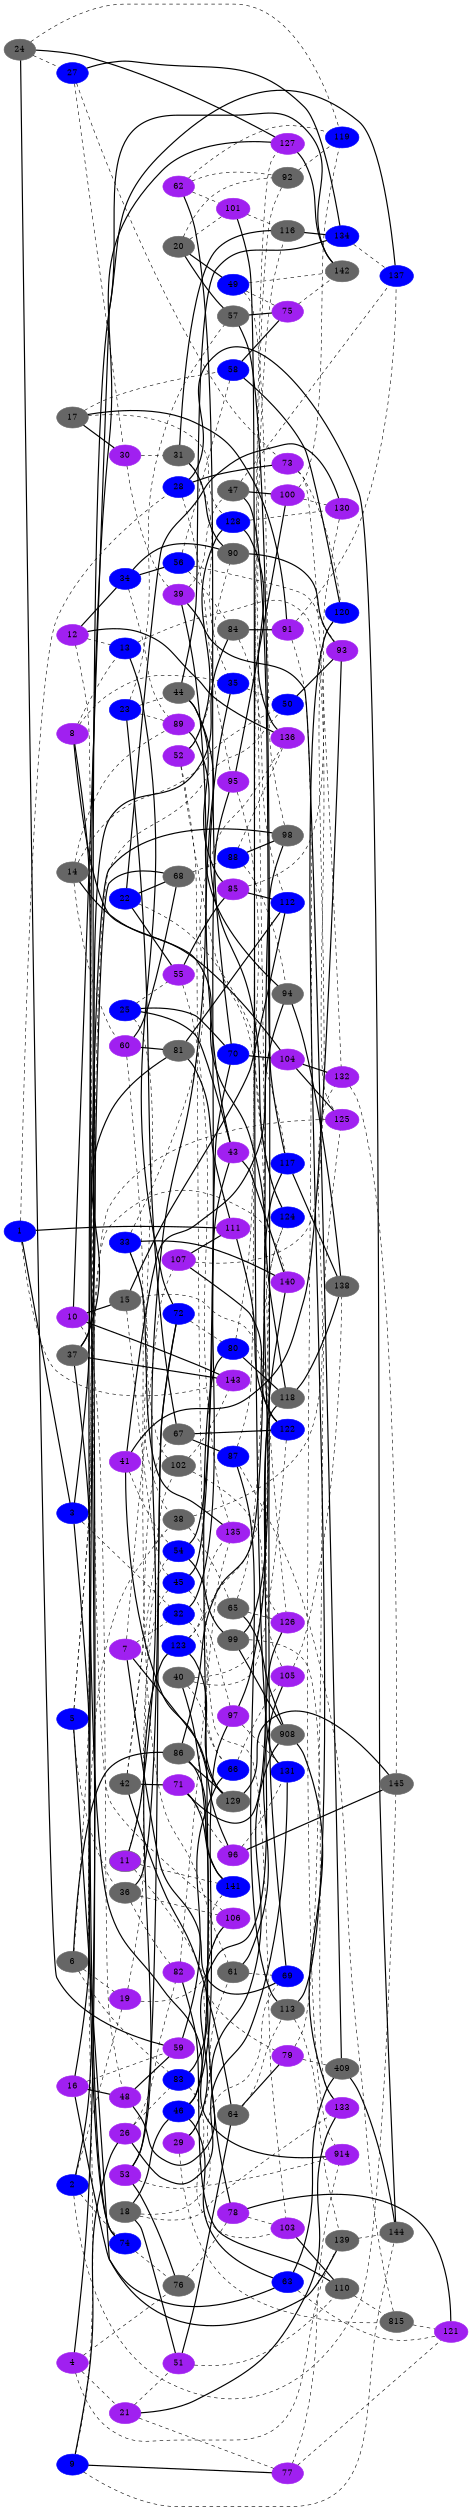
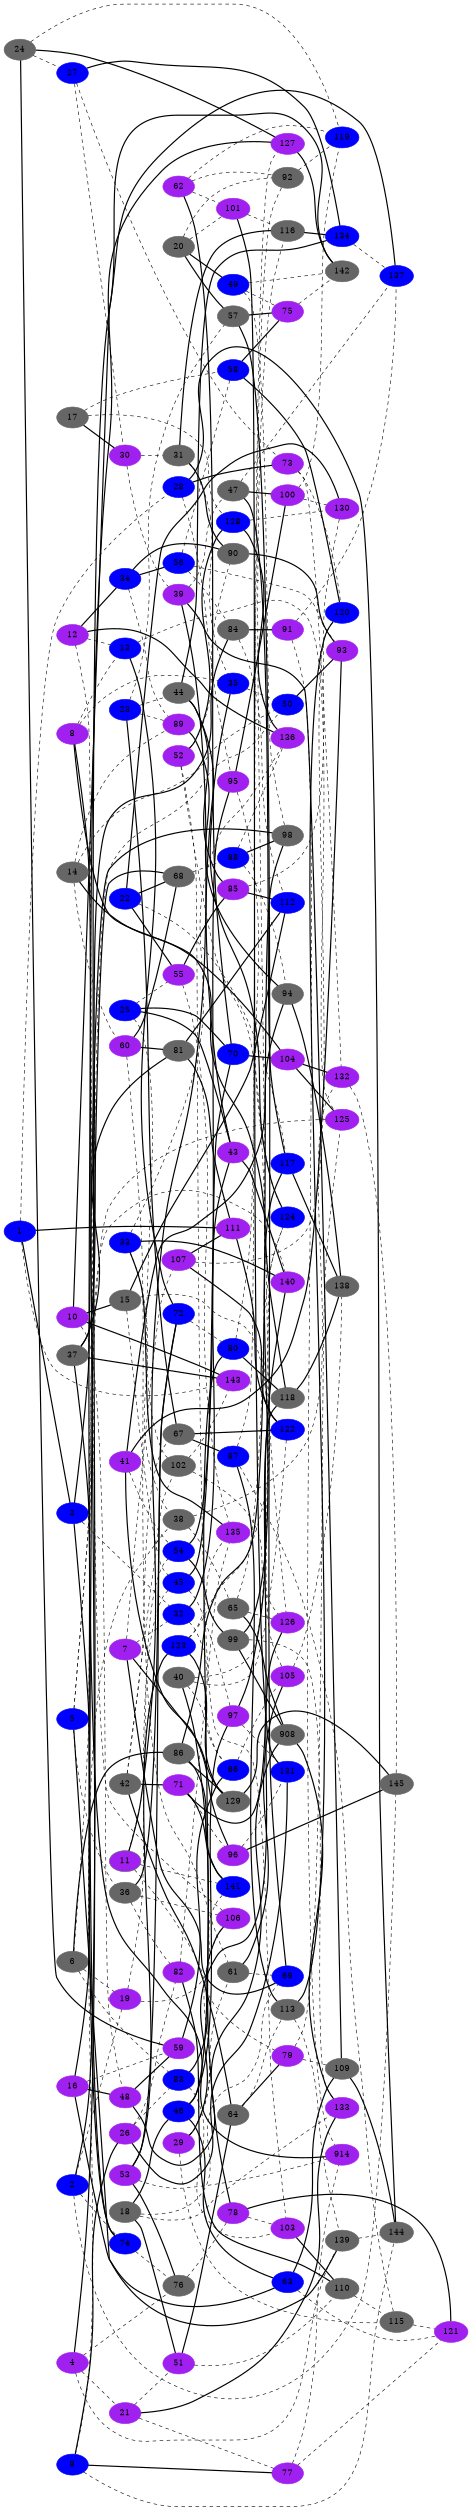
edge "17" -- "91": removed
node "409": label "409" -> "109"
node "815": label "815" -> "115"
